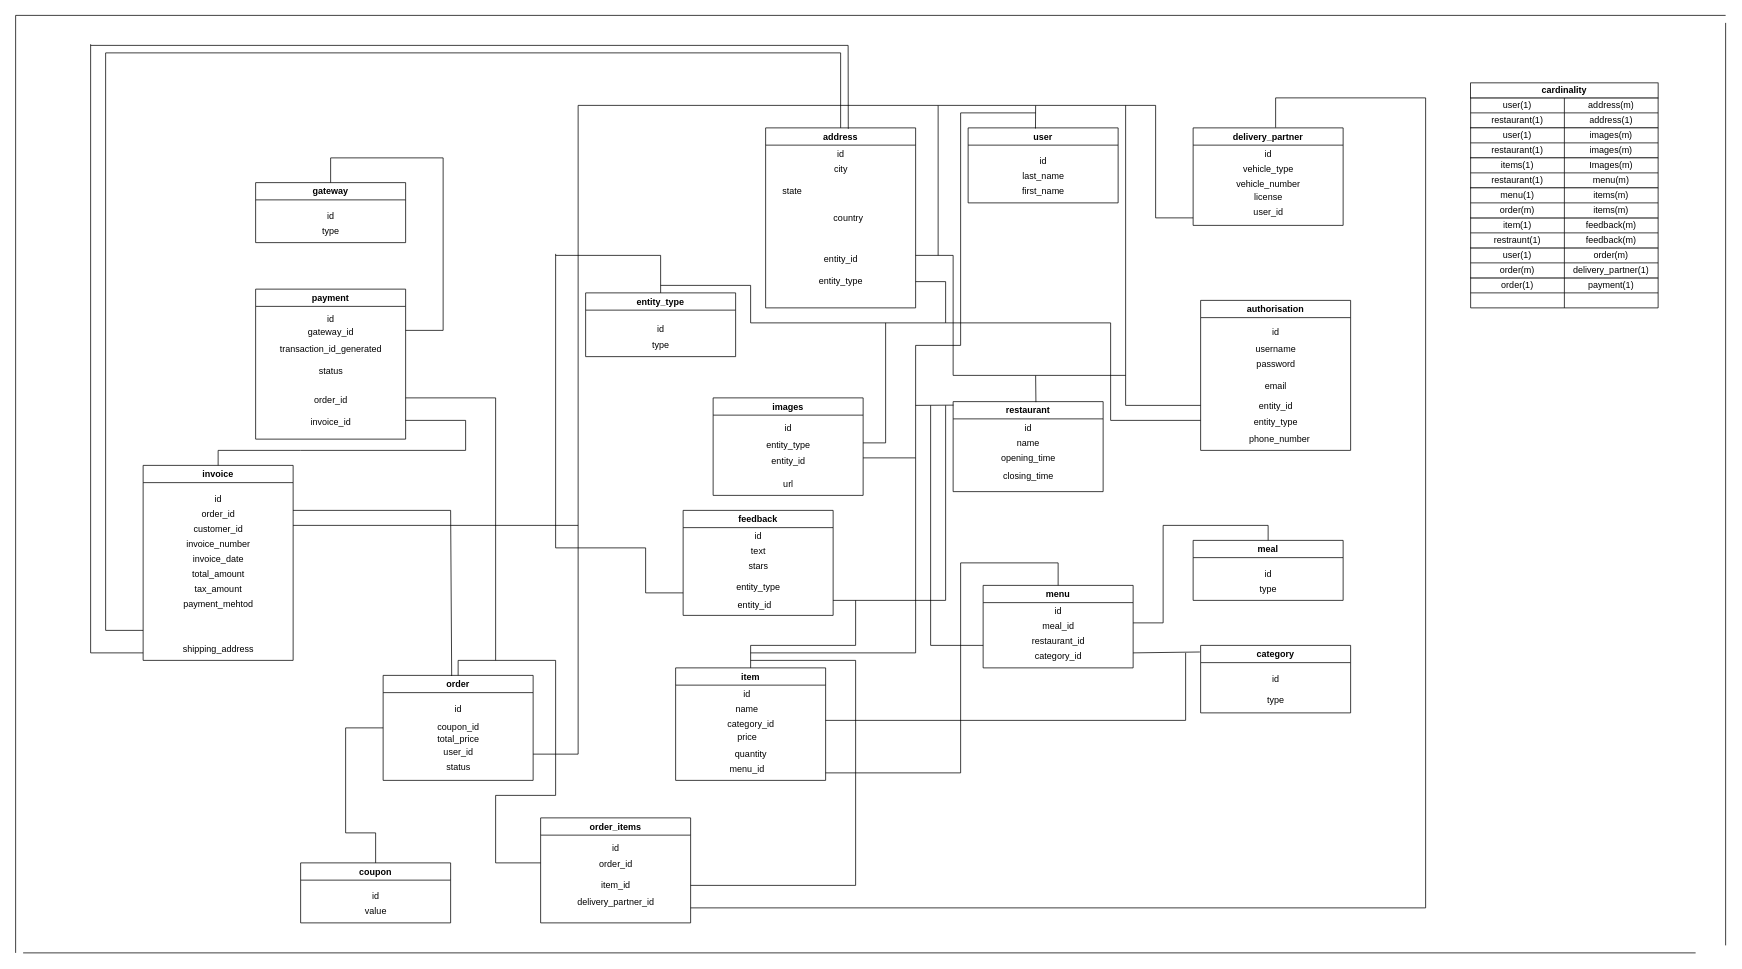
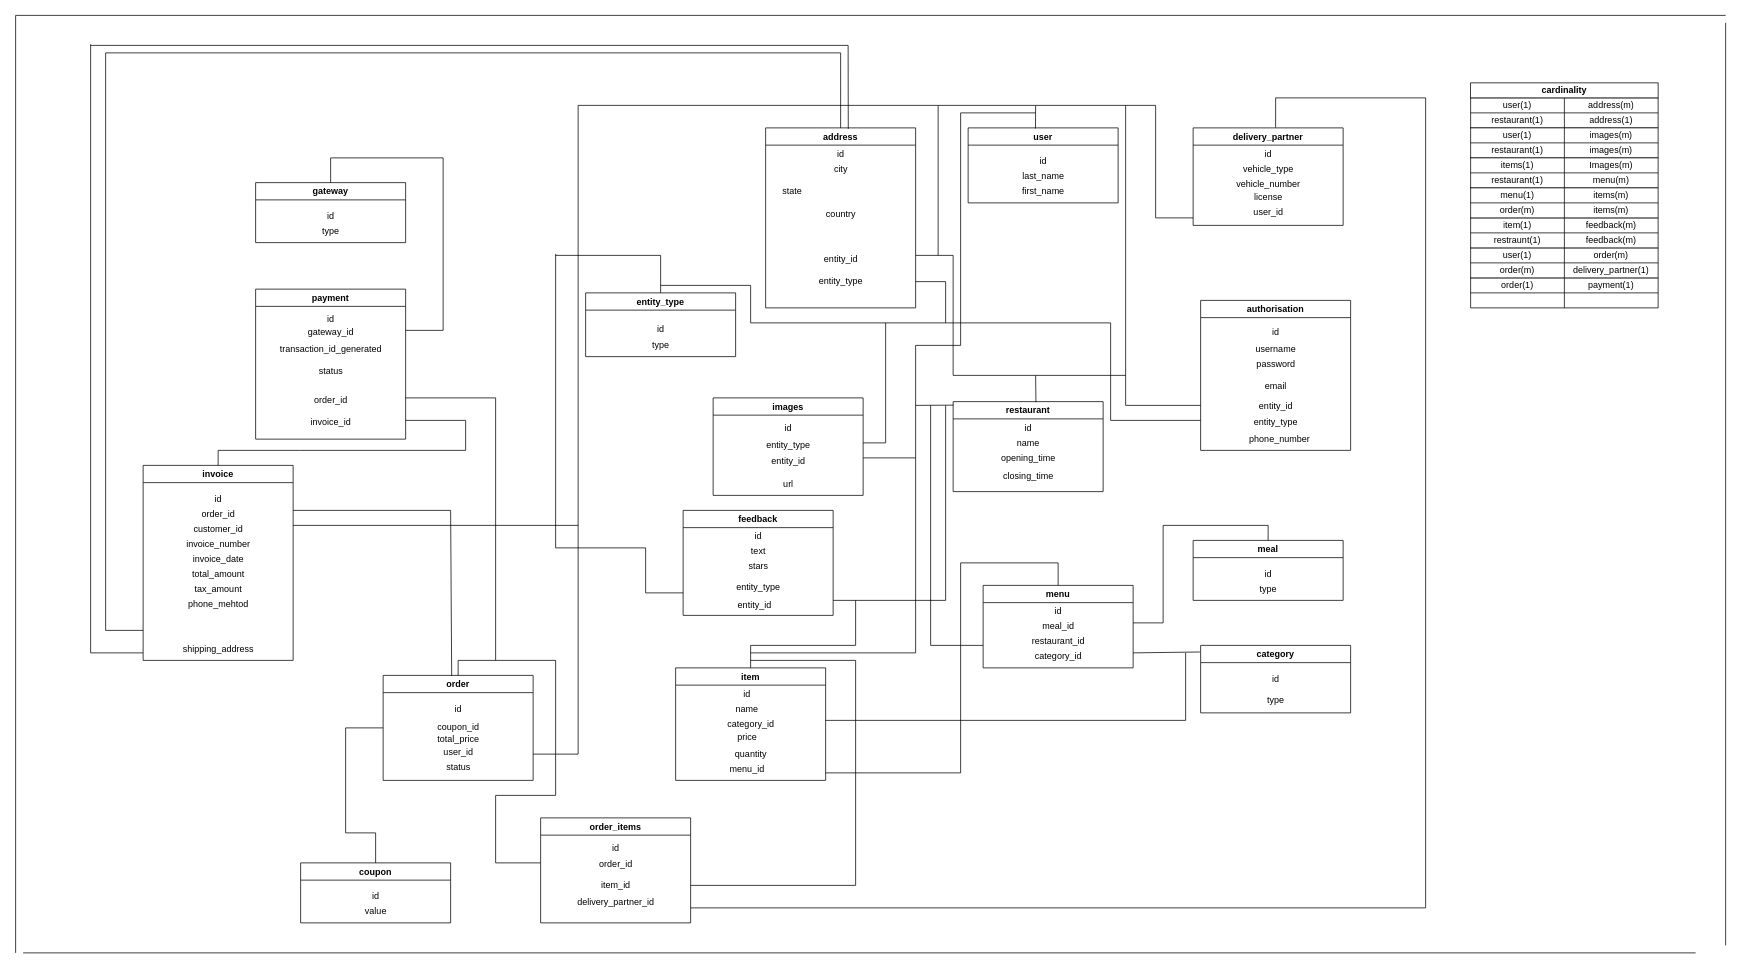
node "country": moved (848, 218) -> (840, 214)
node "payment_mehtod": label "payment_mehtod" -> "phone_mehtod"
